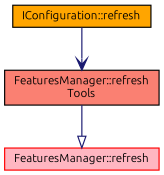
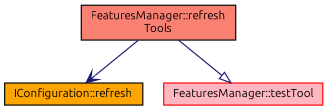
edge "IConfiguration::refresh" -> "FeaturesManager::refresh Tools": reversed
node "FeaturesManager::refresh": label "FeaturesManager::refresh" -> "FeaturesManager::testTool"
